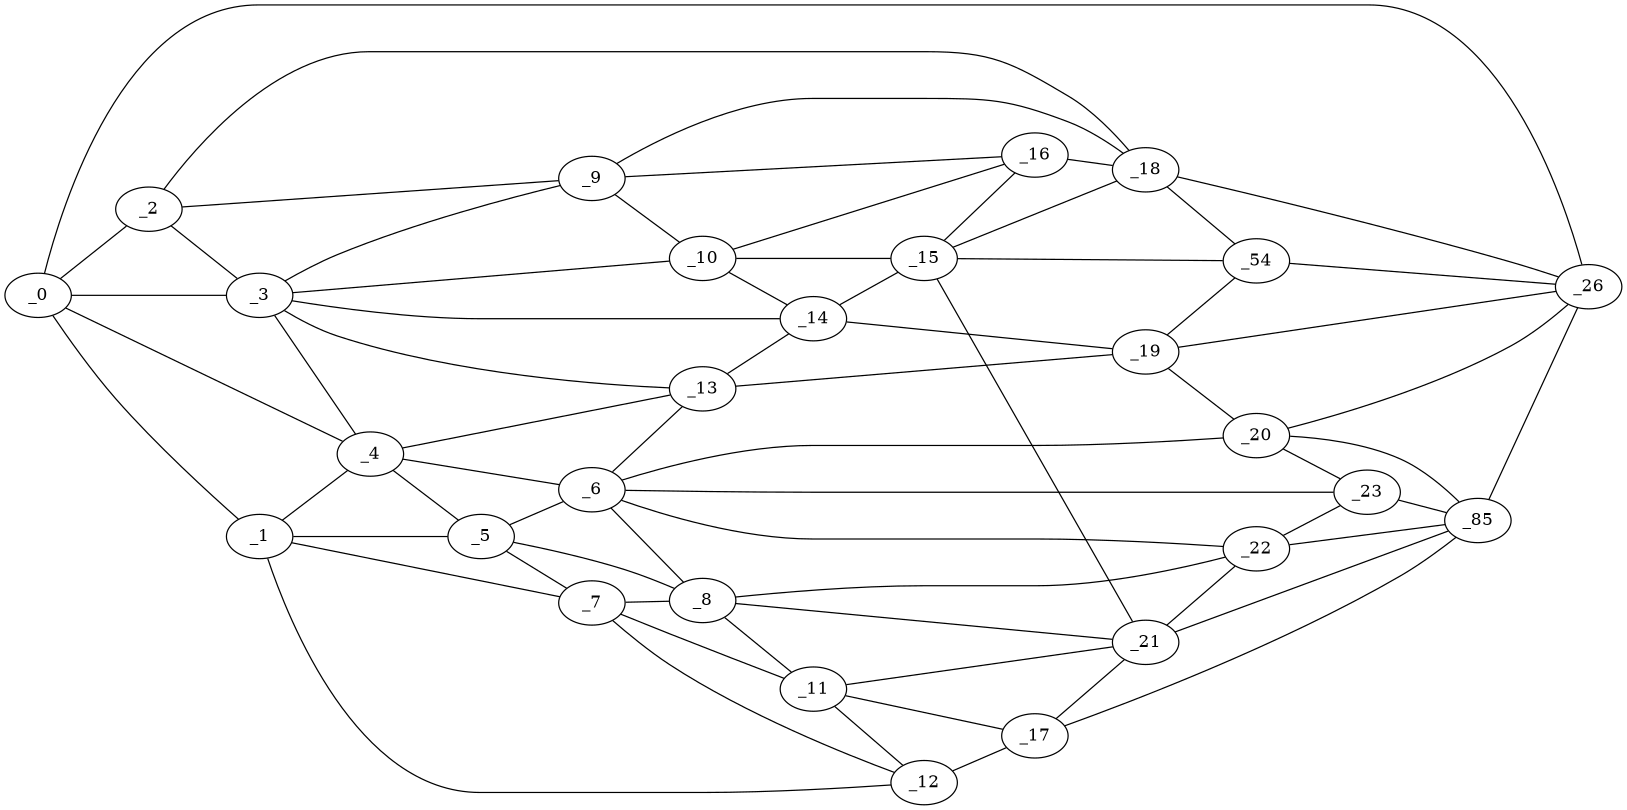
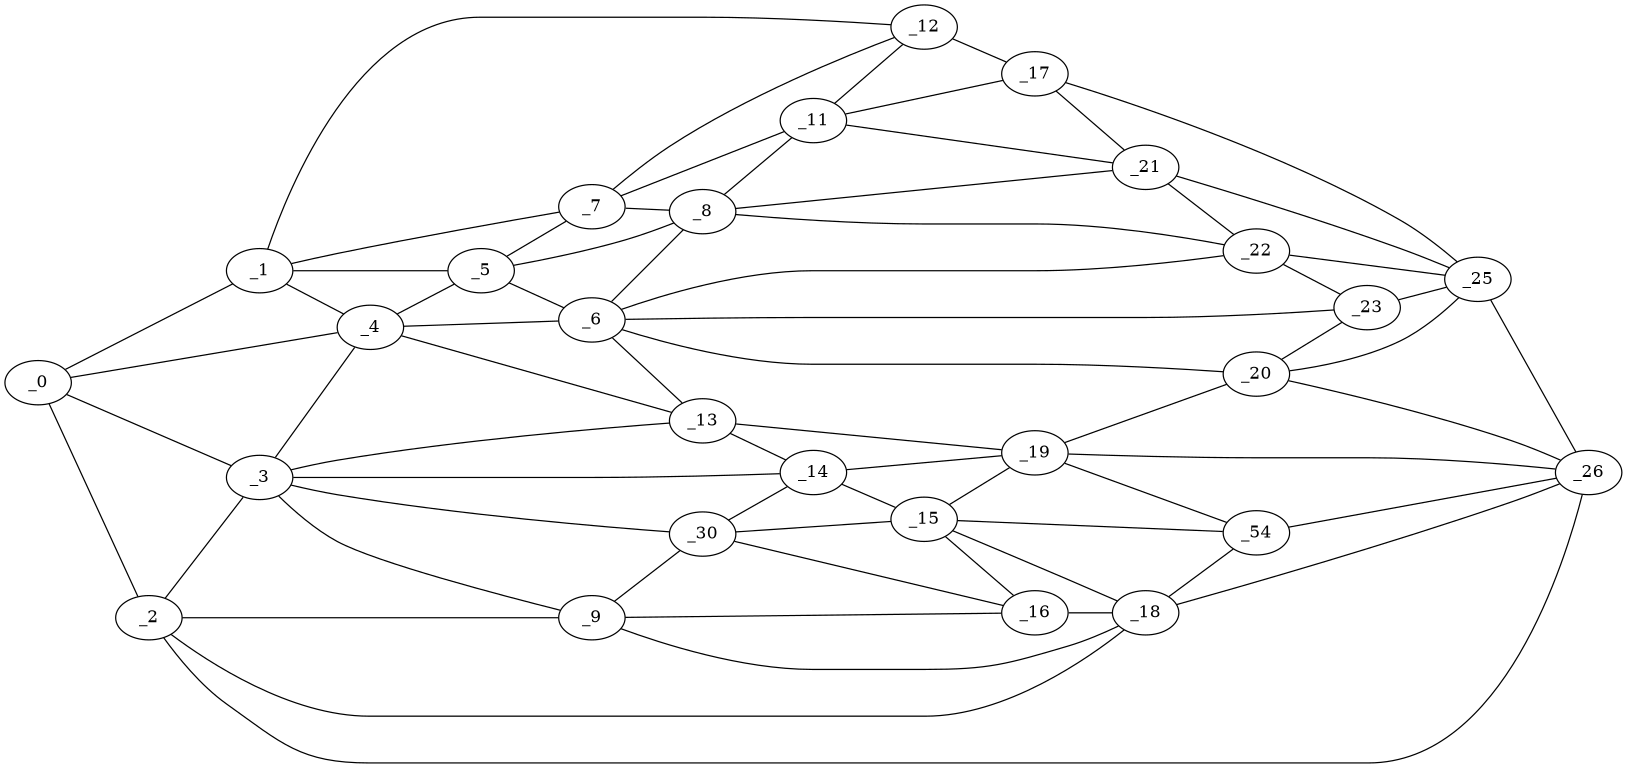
edge "_26" -- "_0": now "_26" -- "_2"
node "_10": label "_10" -> "_30"
edge "_15" -- "_21": now "_15" -- "_19"
node "_85": label "_85" -> "_25"
